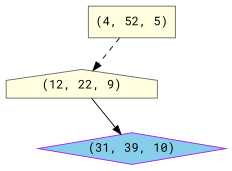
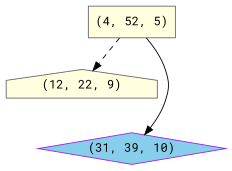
edge "(12, 22, 9)" -> "(31, 39, 10)": now "(4, 52, 5)" -> "(31, 39, 10)"
